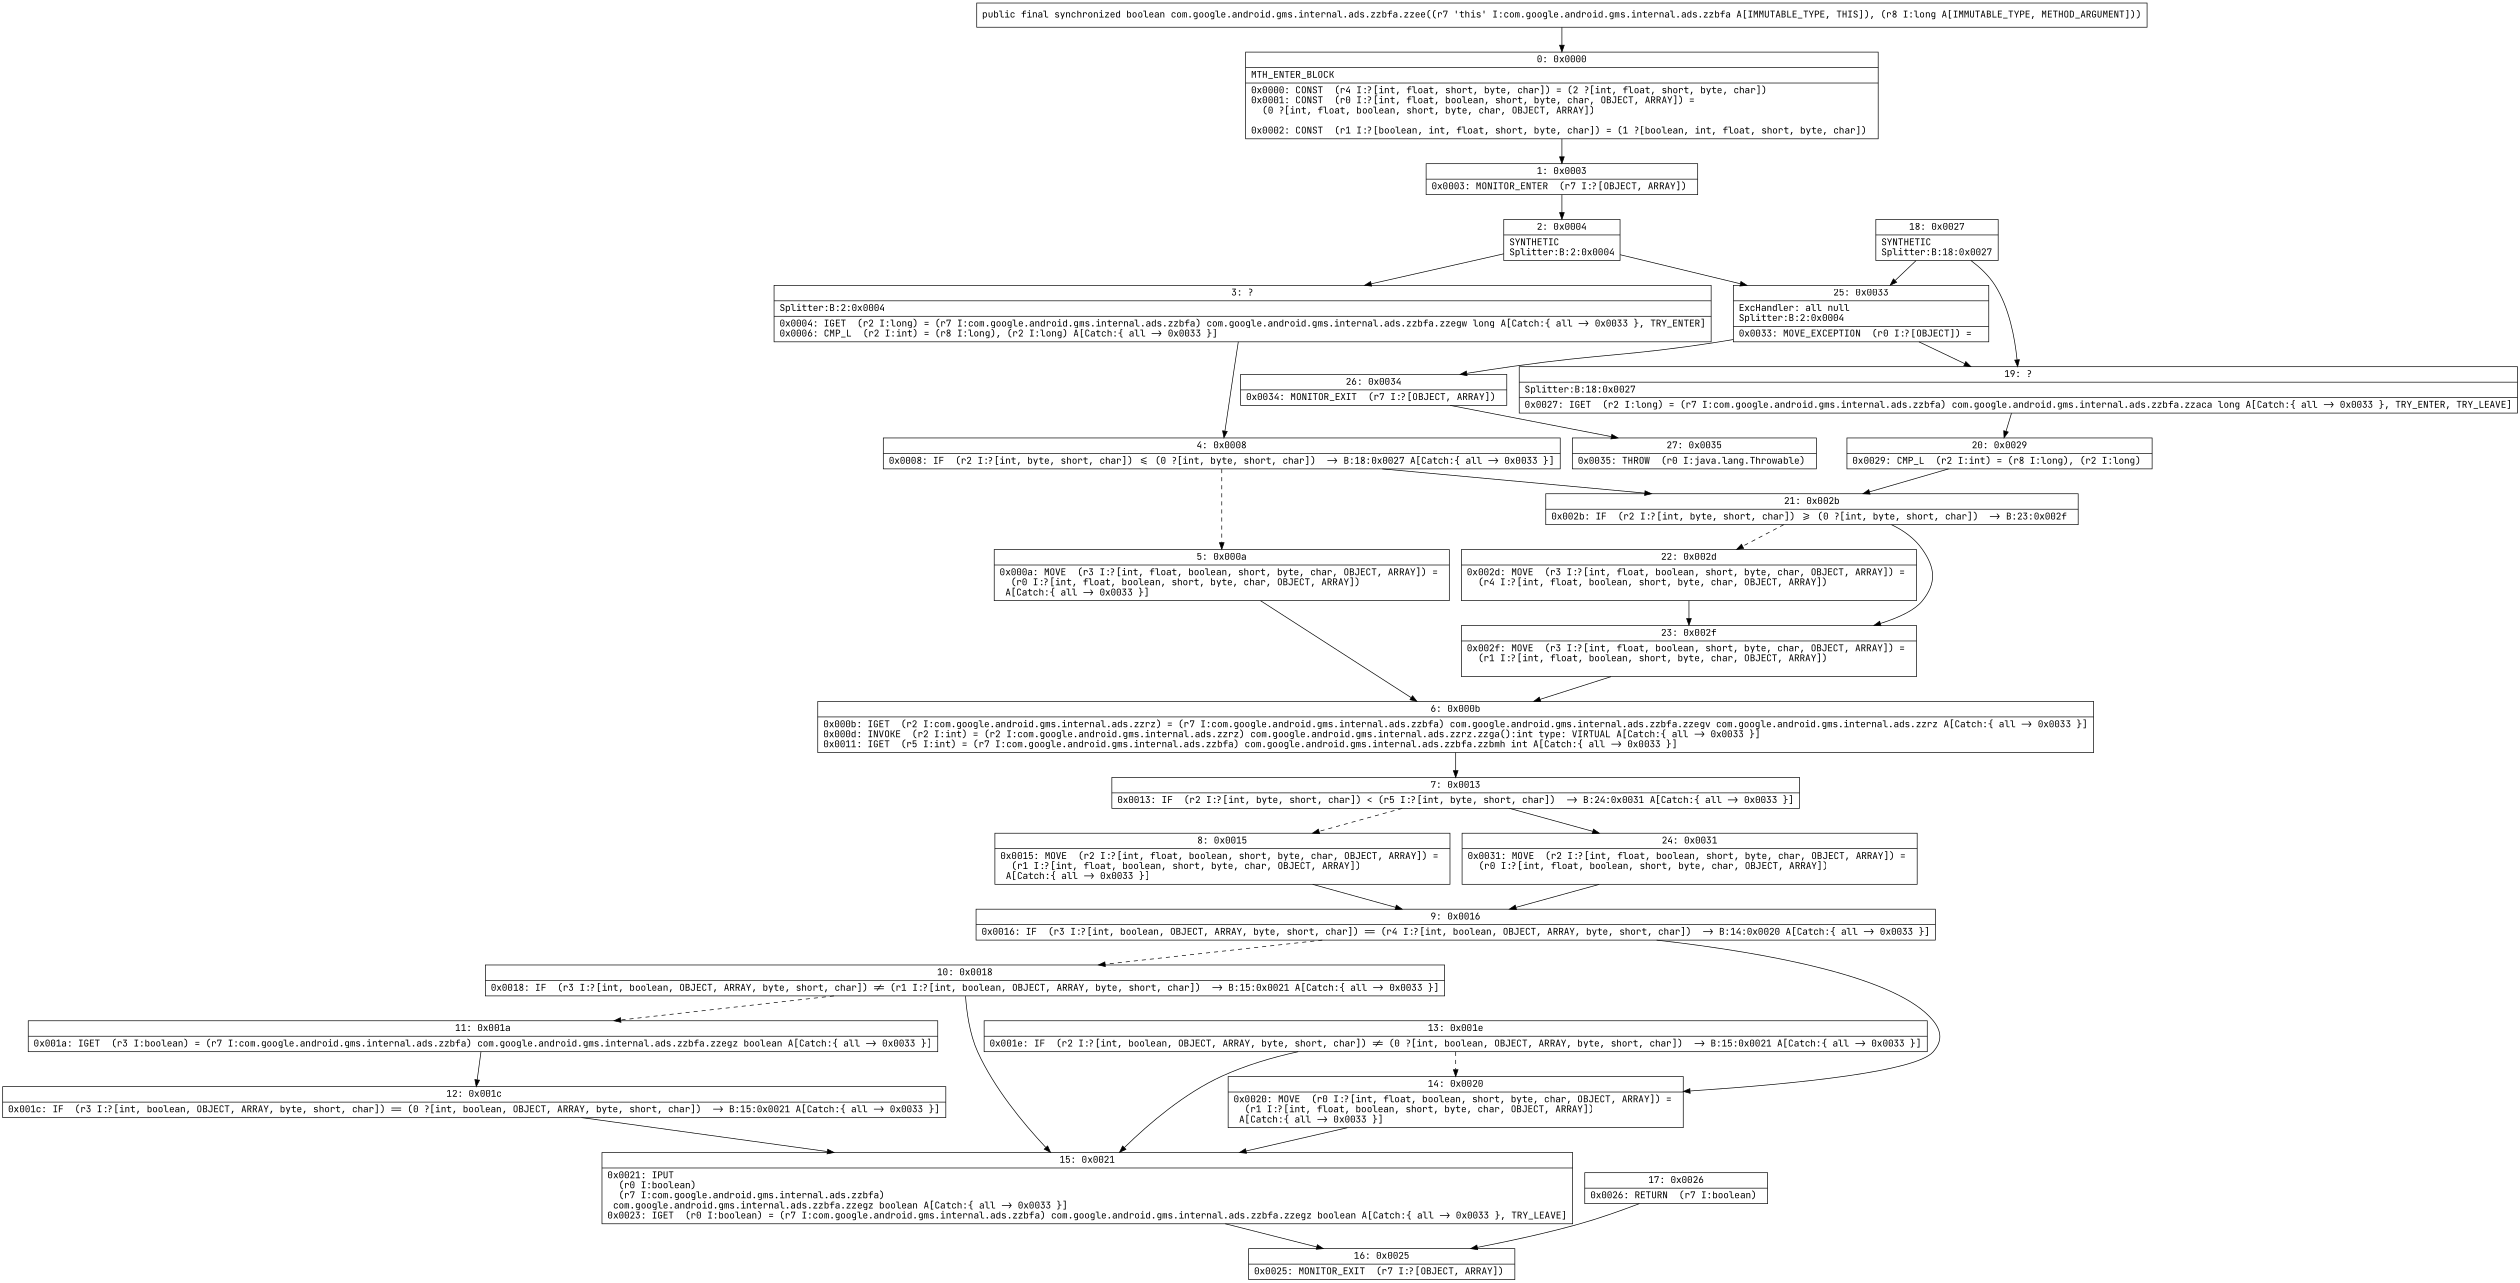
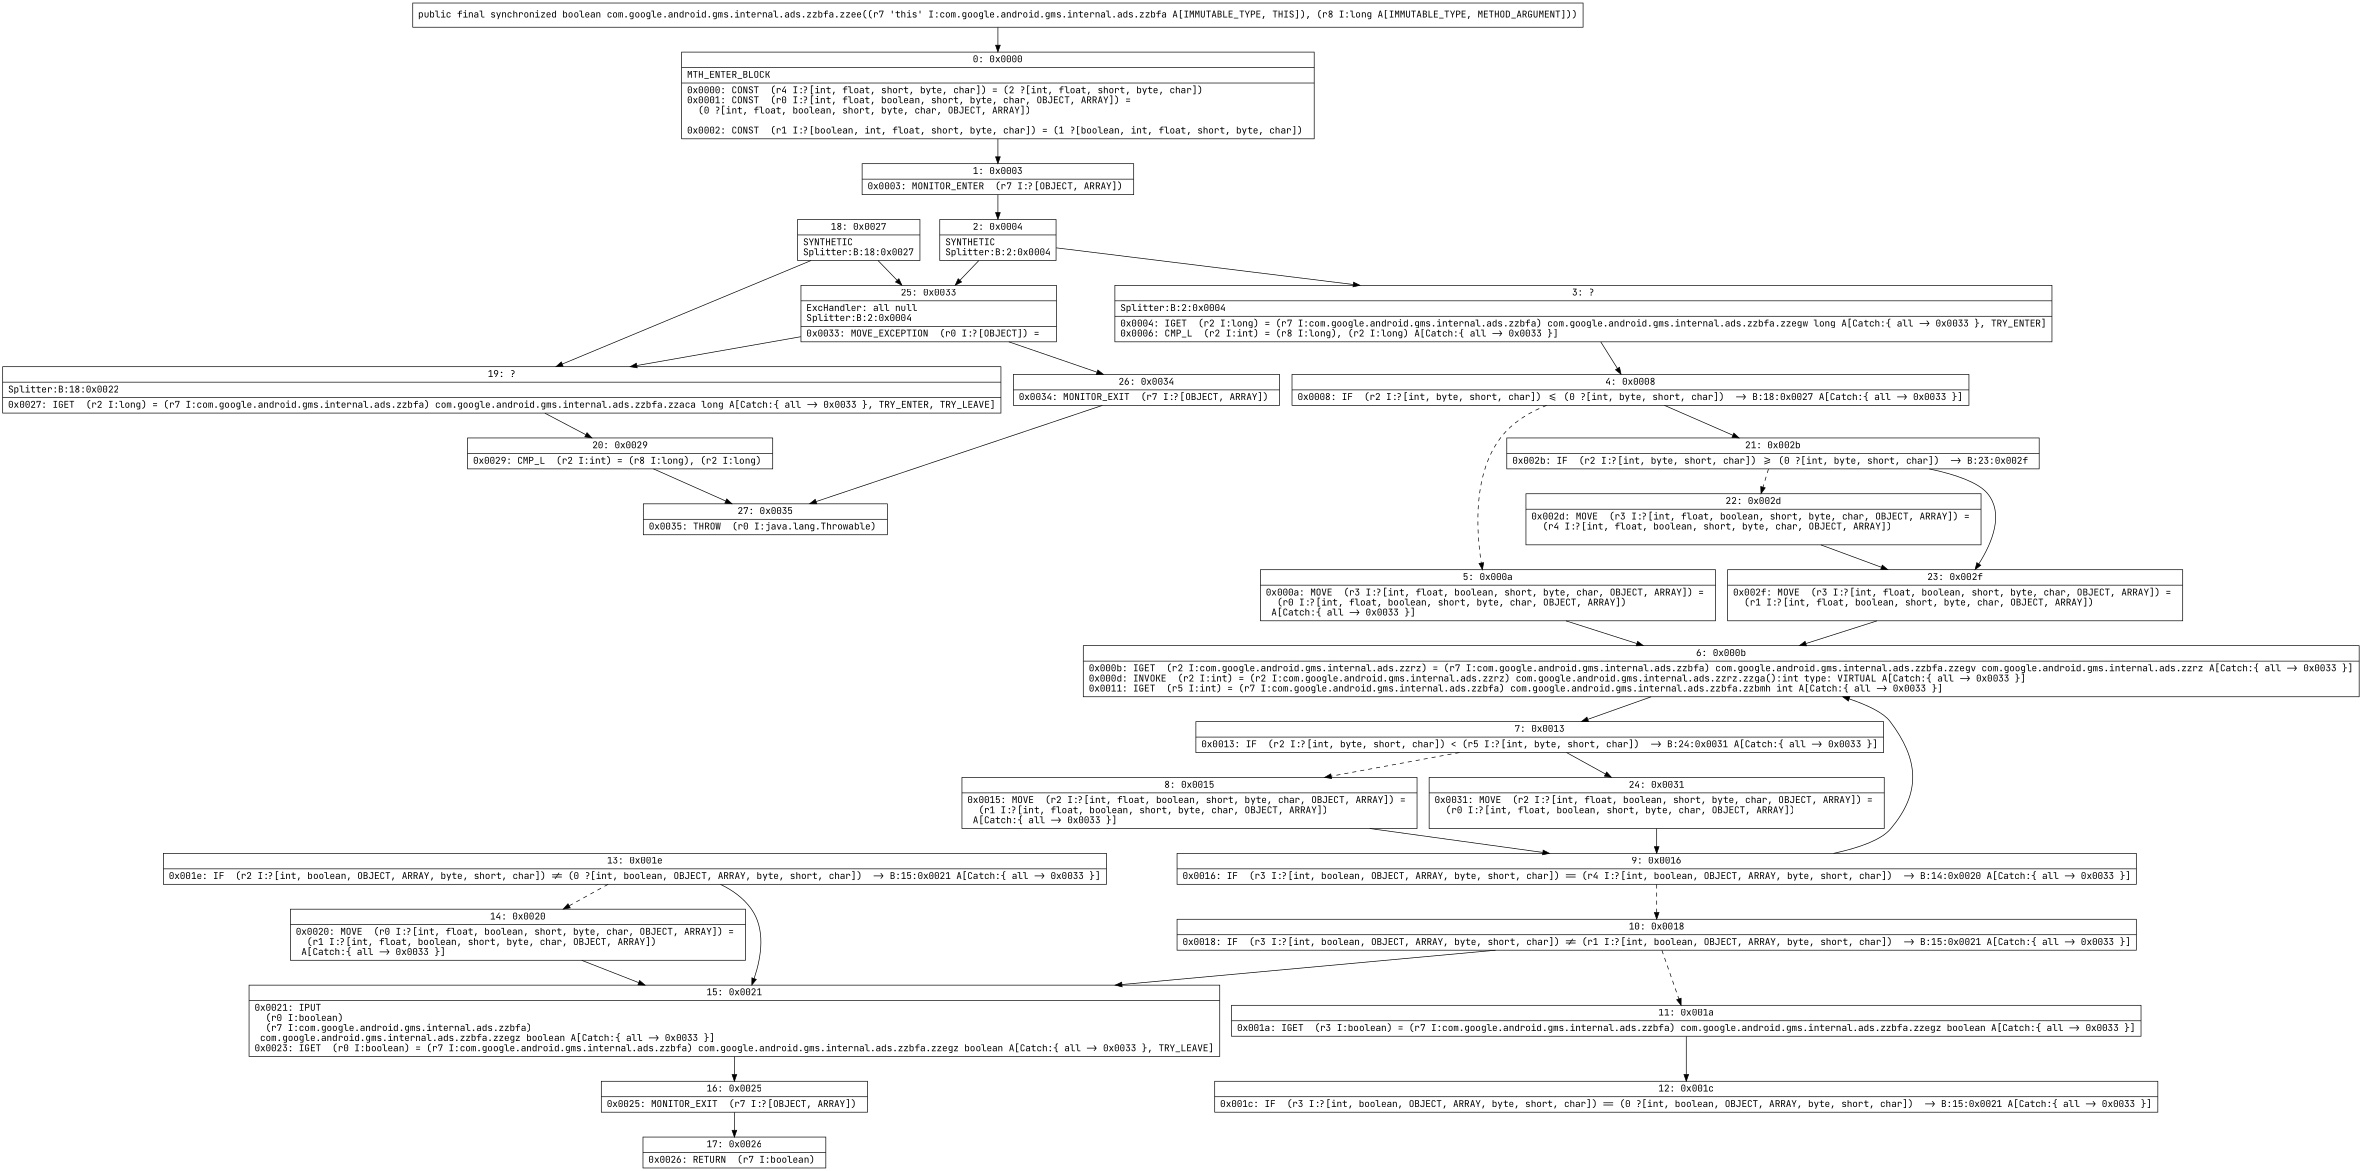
node "19: ?": text "Splitter:B:18:0x0027" -> "Splitter:B:18:0x0022"
edge "20: 0x0029" -> "21: 0x002b": now "20: 0x0029" -> "27: 0x0035"
edge "9: 0x0016" -> "14: 0x0020": now "9: 0x0016" -> "6: 0x000b"
edge "12: 0x001c" -> "15: 0x0021": removed
edge "17: 0x0026" -> "16: 0x0025": reversed
